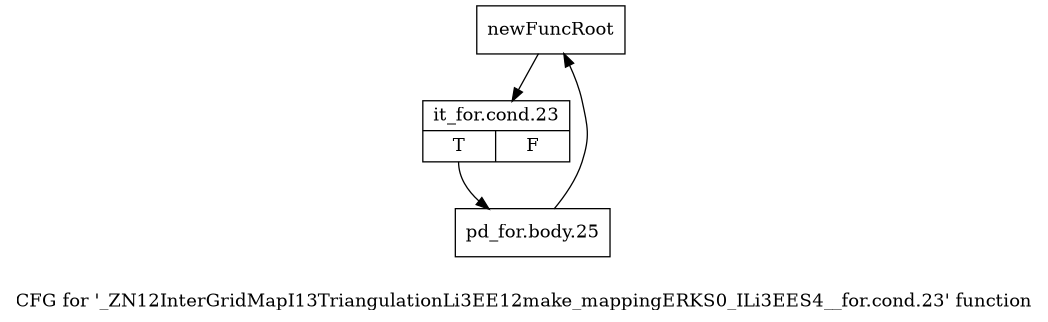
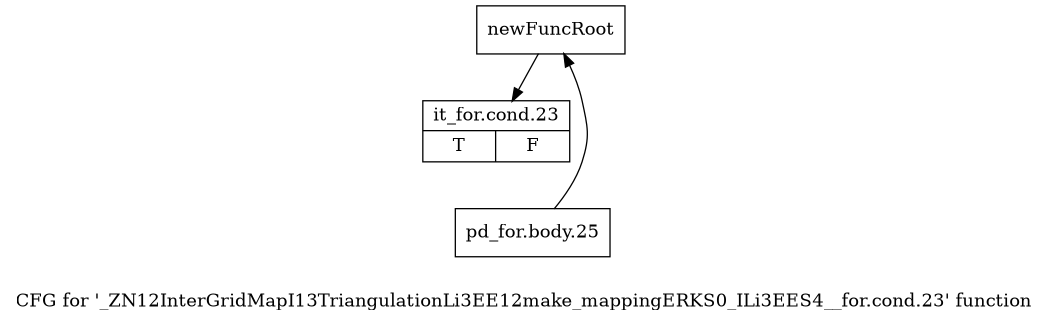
edge "it_for.cond.23" -> "pd_for.body.25": removed
